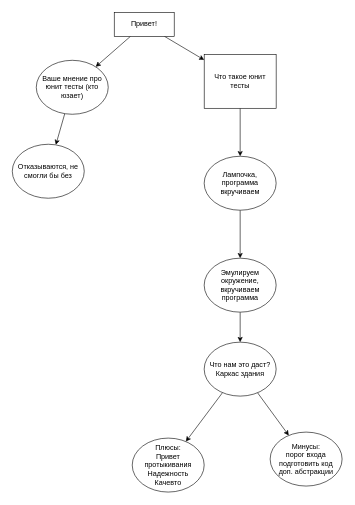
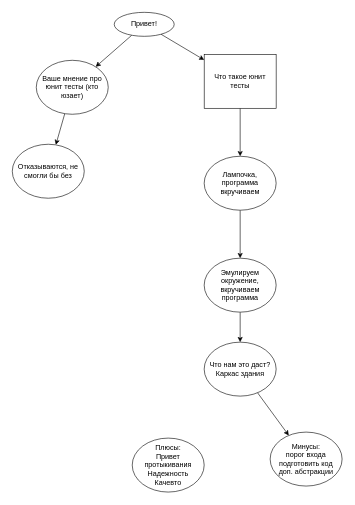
node "Привет!": shape rectangle -> ellipse
edge "Что нам это даст? Каркас здания" -> "Плюсы: Привет протыкивания Надежность Качевто": removed
